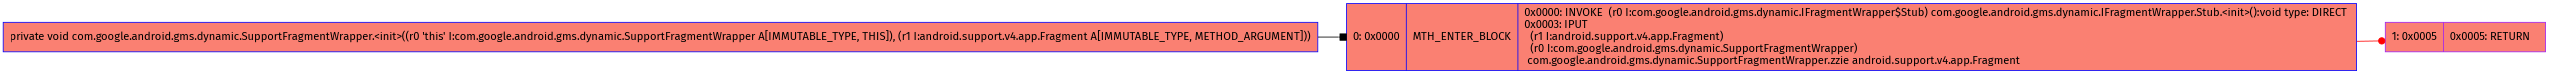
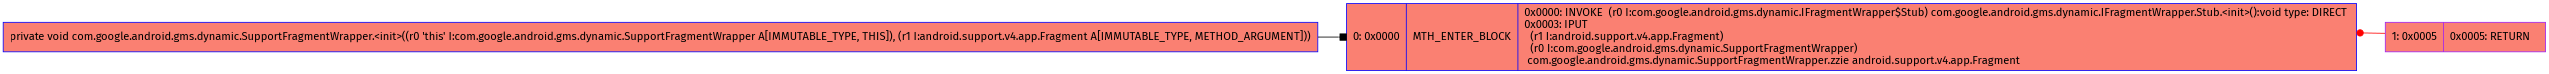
edge "0: 0x0000" -> "1: 0x0005": reversed
